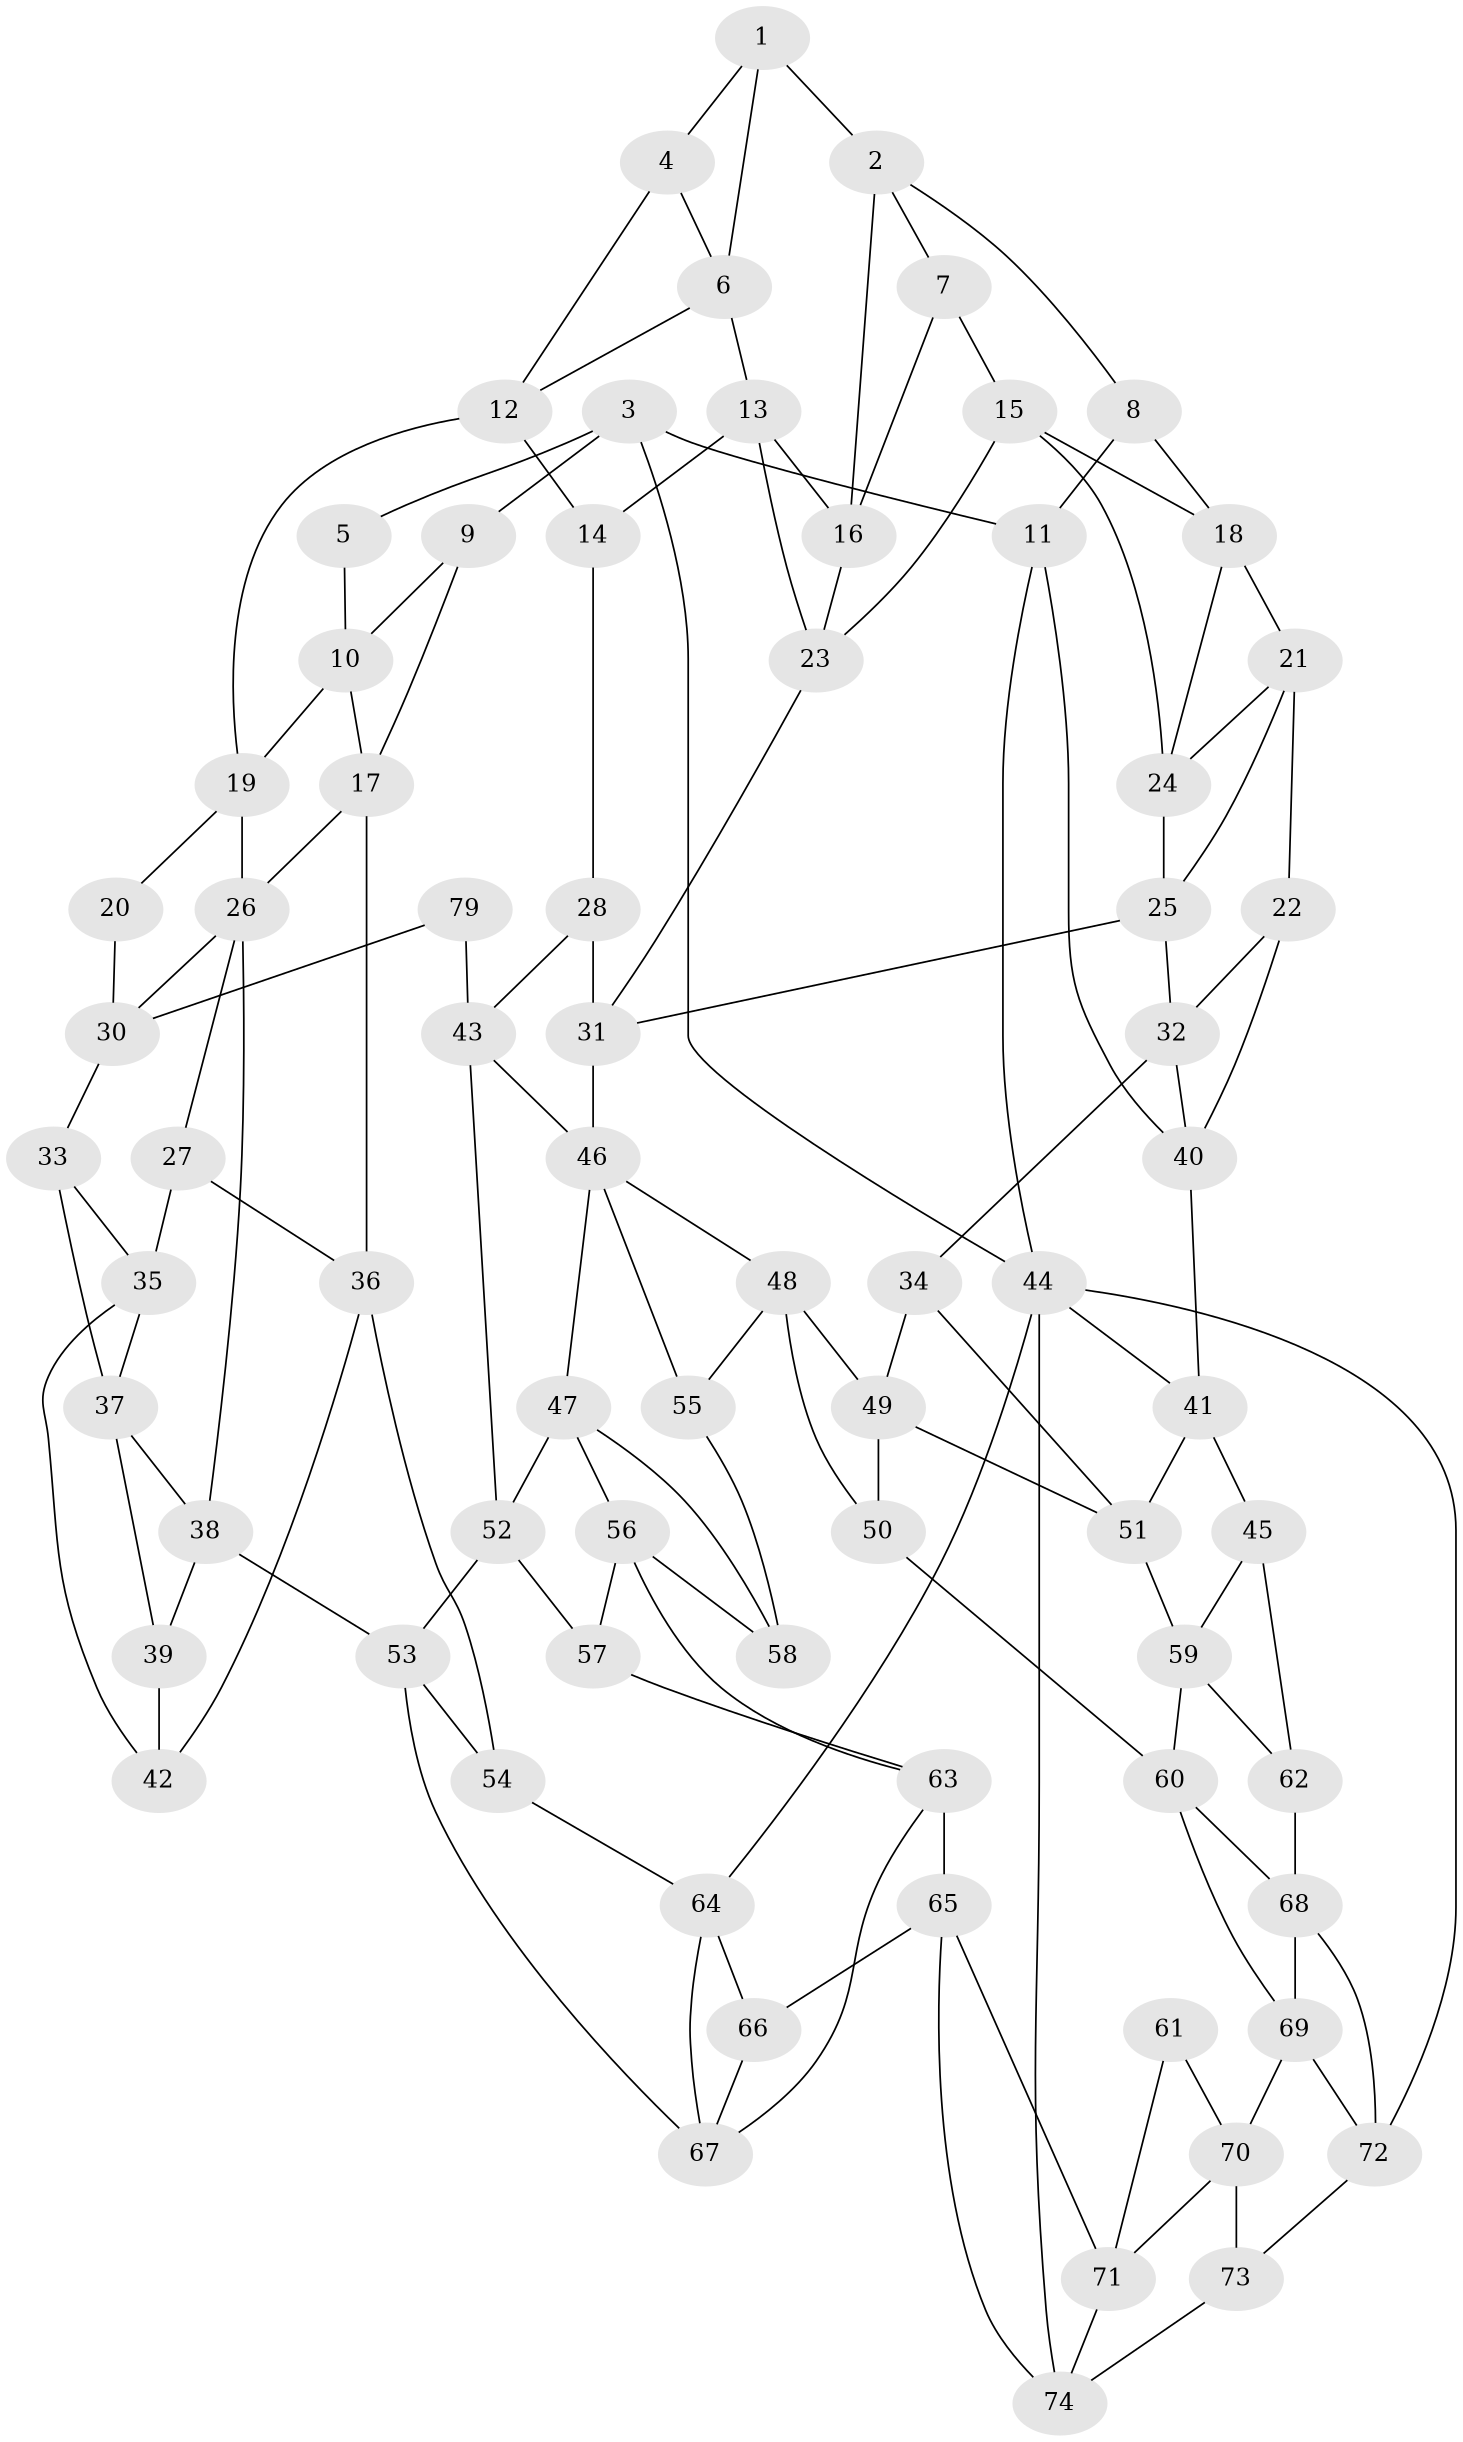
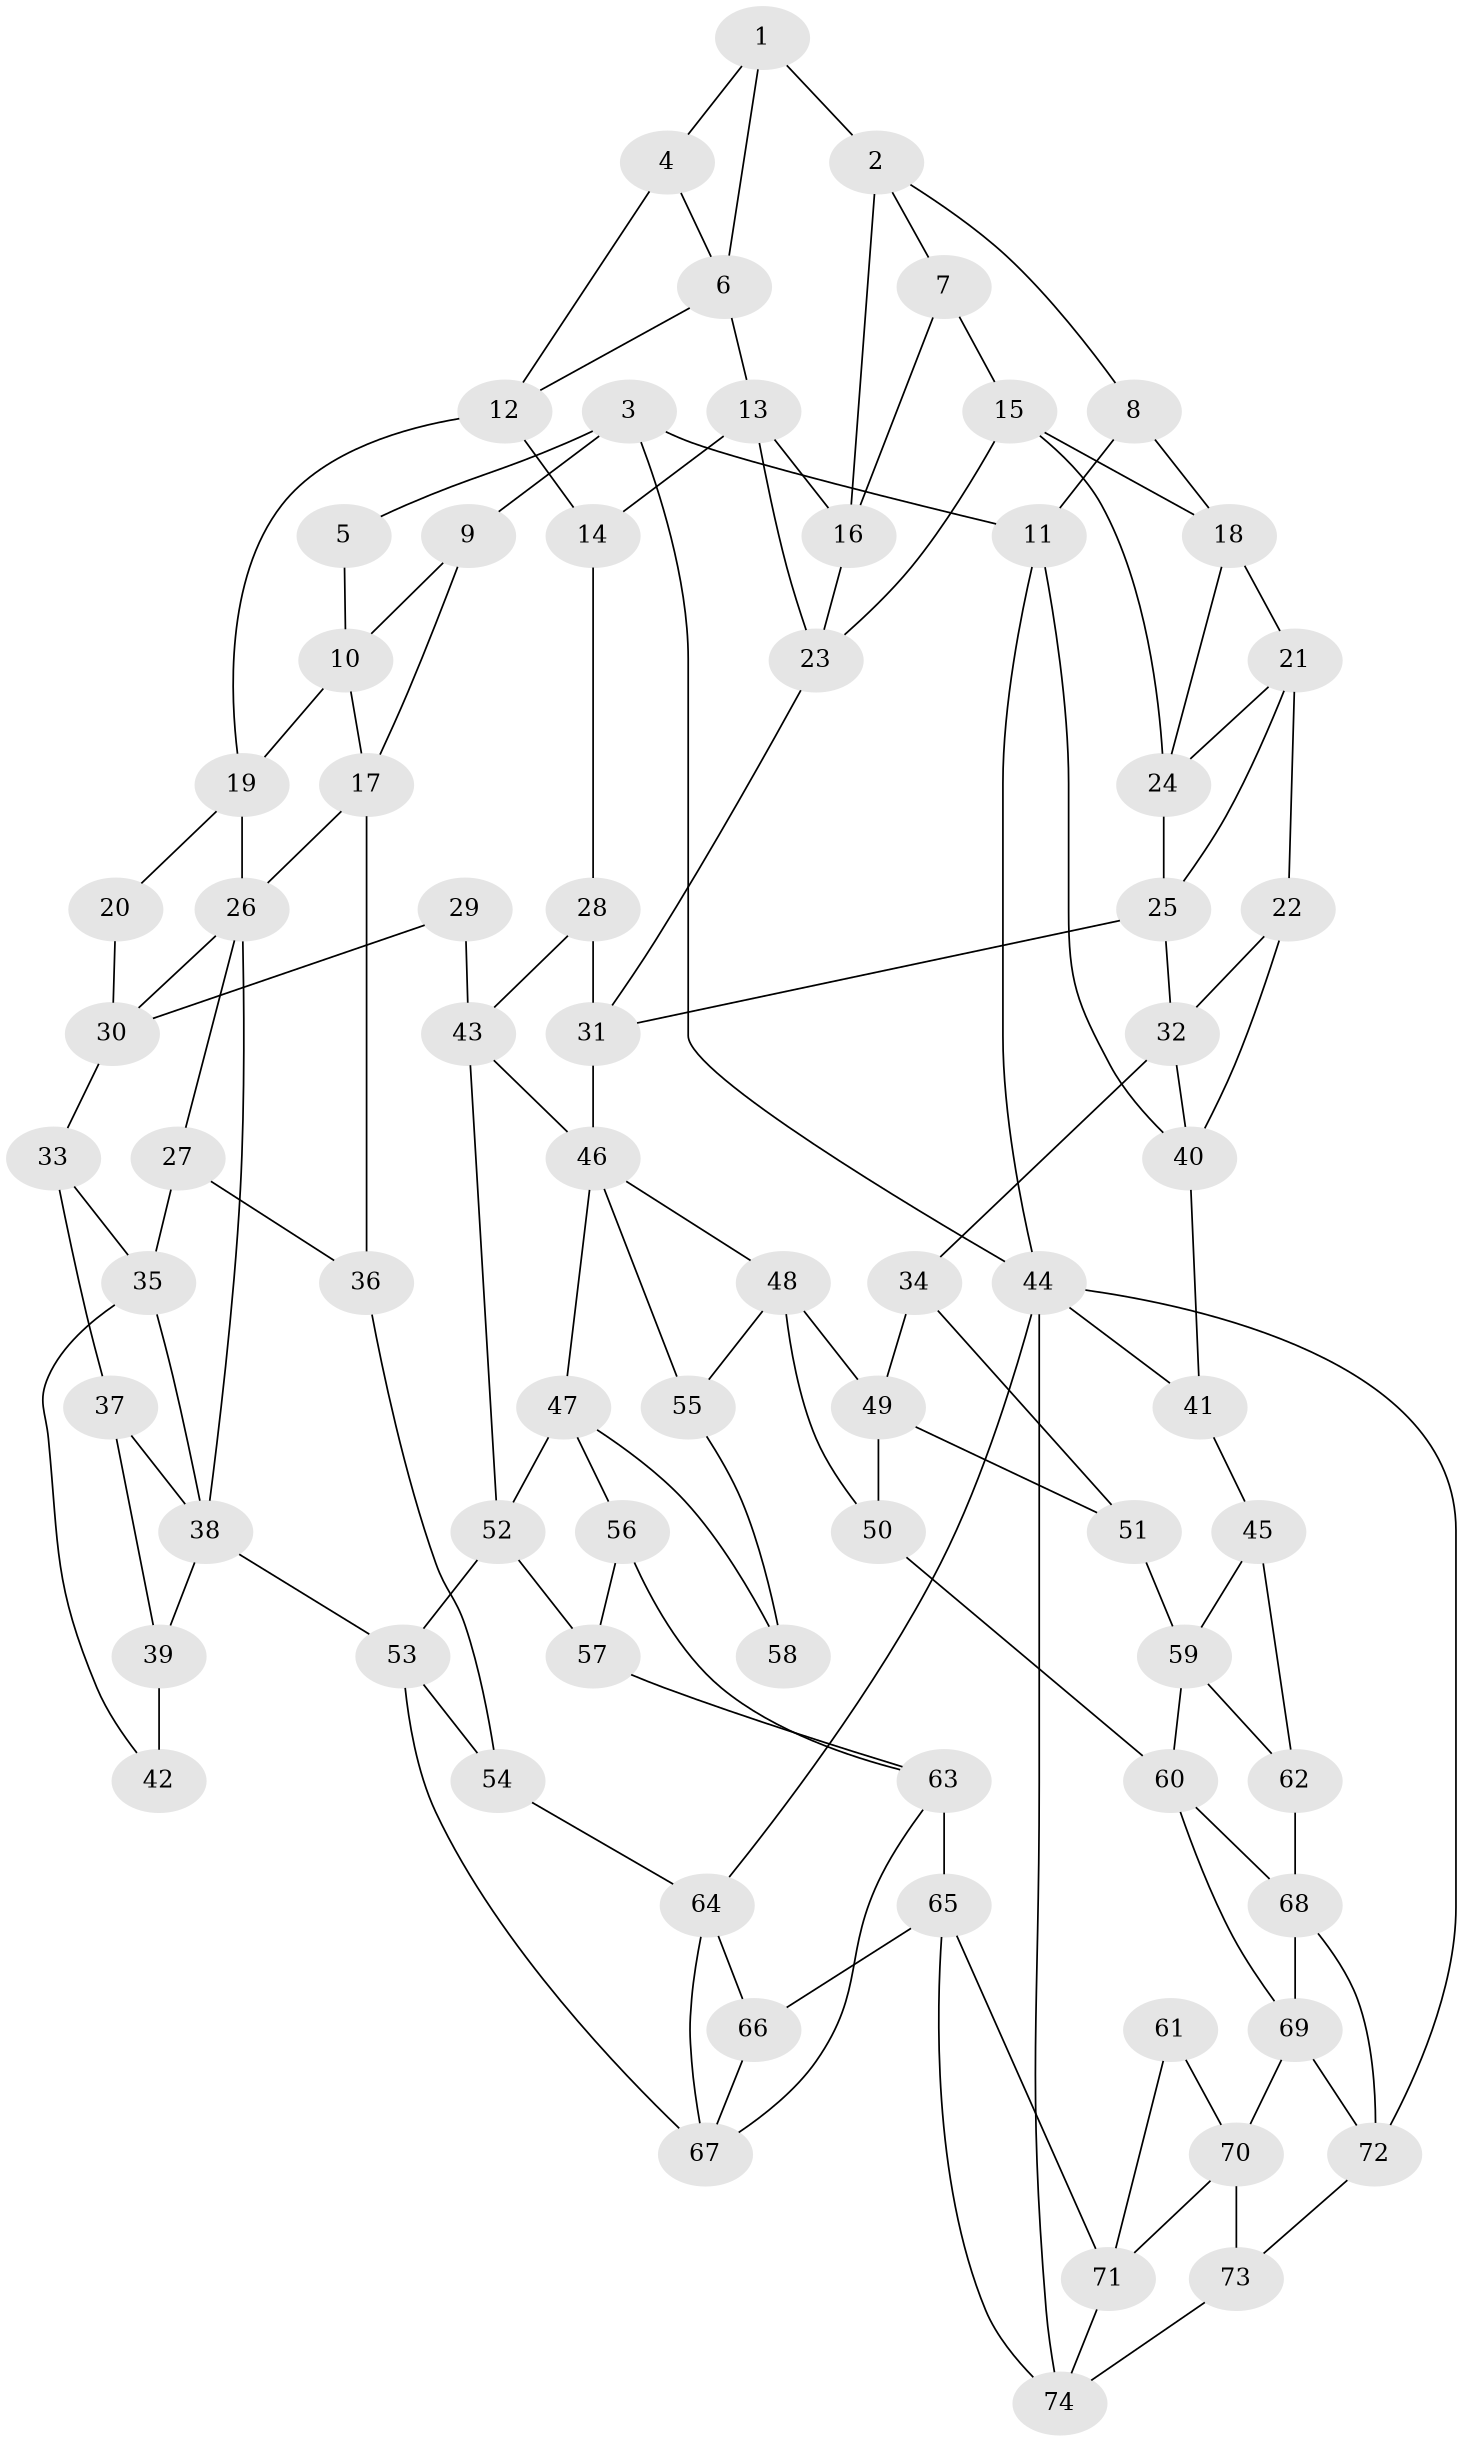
node "79": label "79" -> "29"
edge "35" -- "37": now "35" -- "38"
edge "41" -- "51": removed
edge "36" -- "42": removed
edge "56" -- "58": removed
